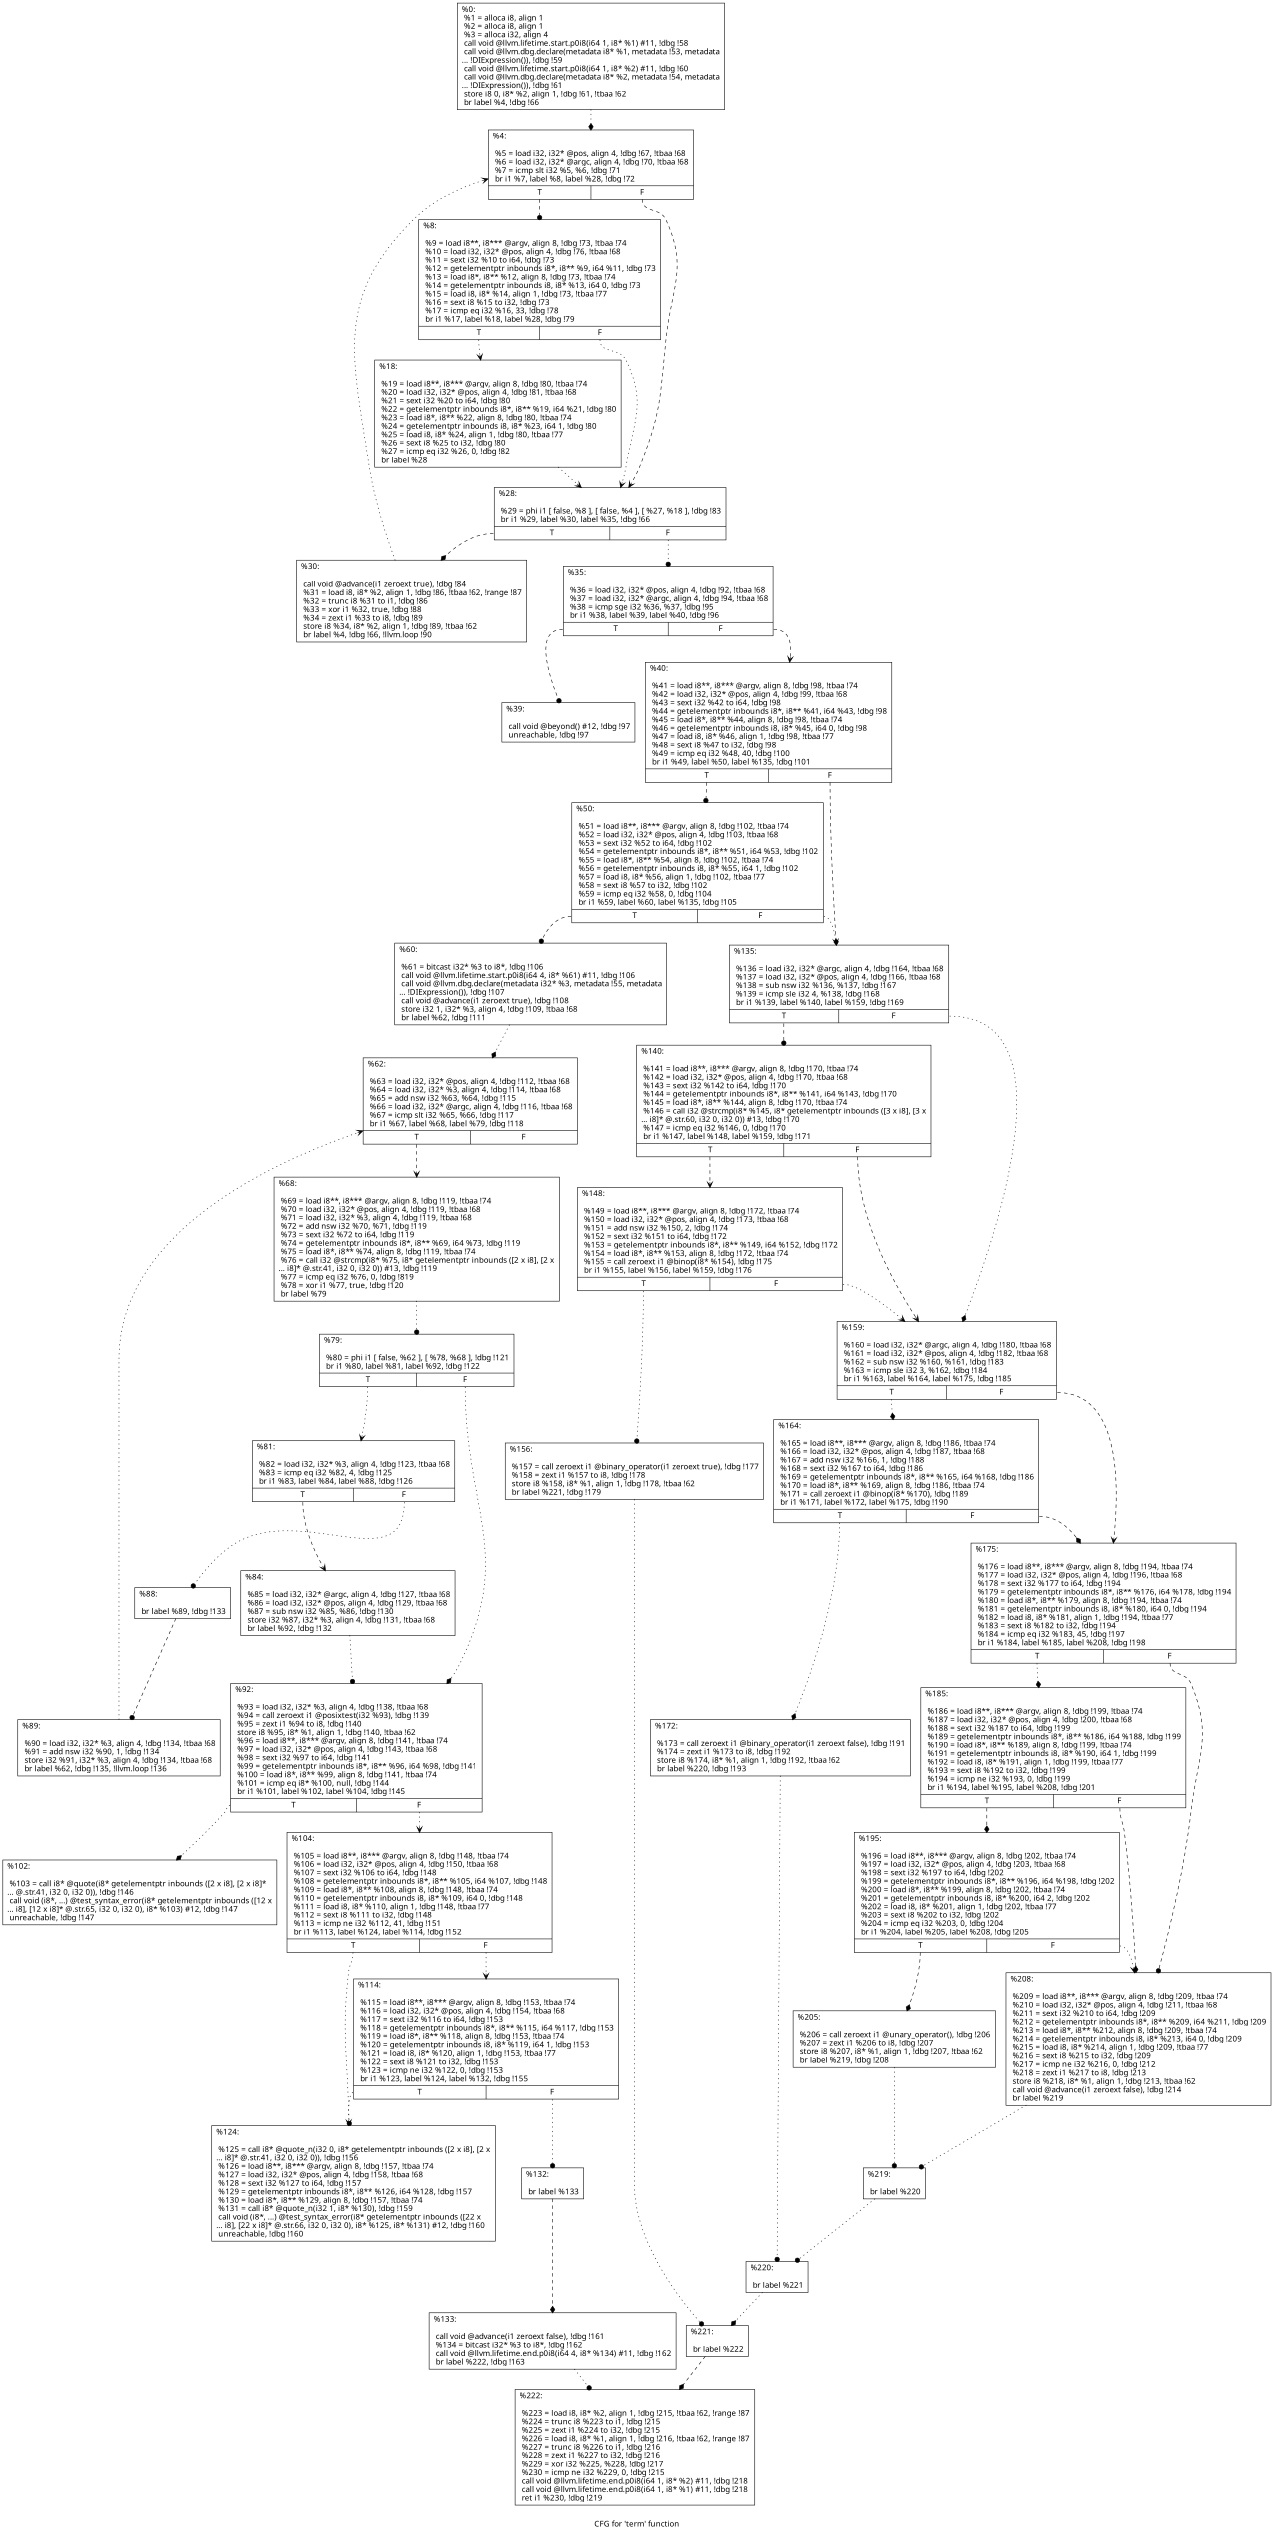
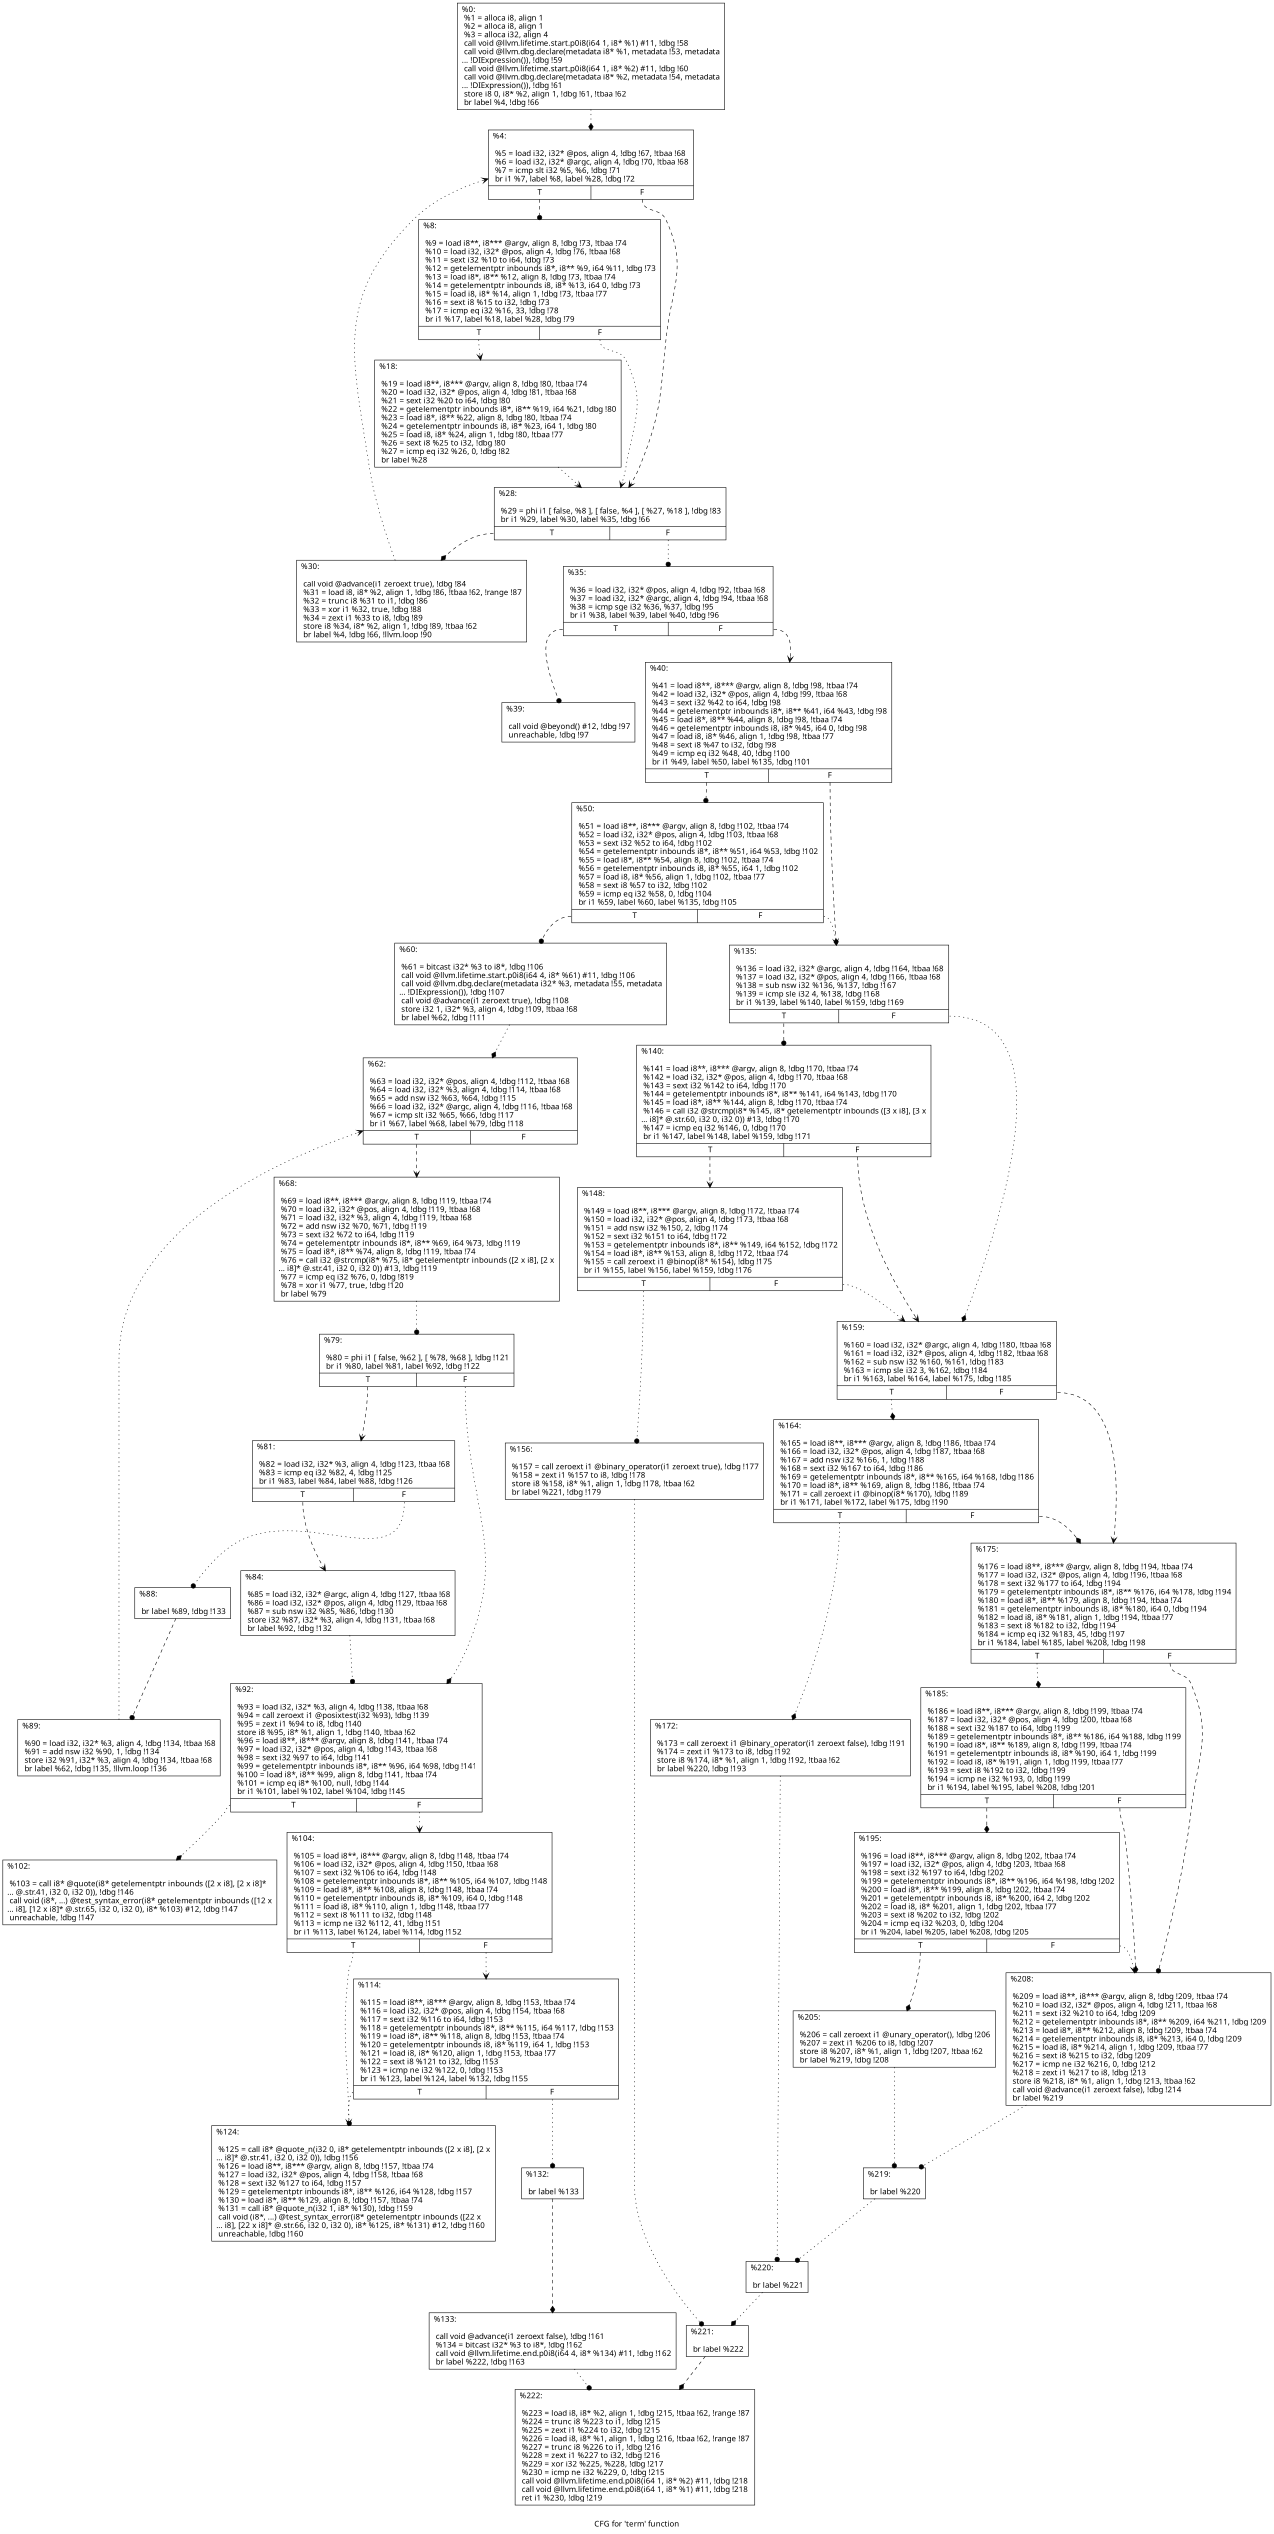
edge "%79:" -> "%81:": style dotted -> dashed
